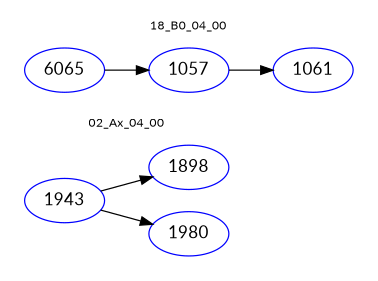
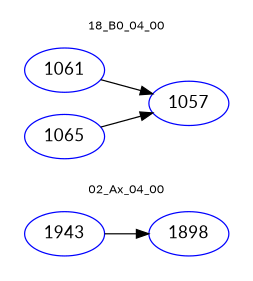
node "6065": label "6065" -> "1065"
edge "1057" -> "1061": reversed
node "1980": removed
